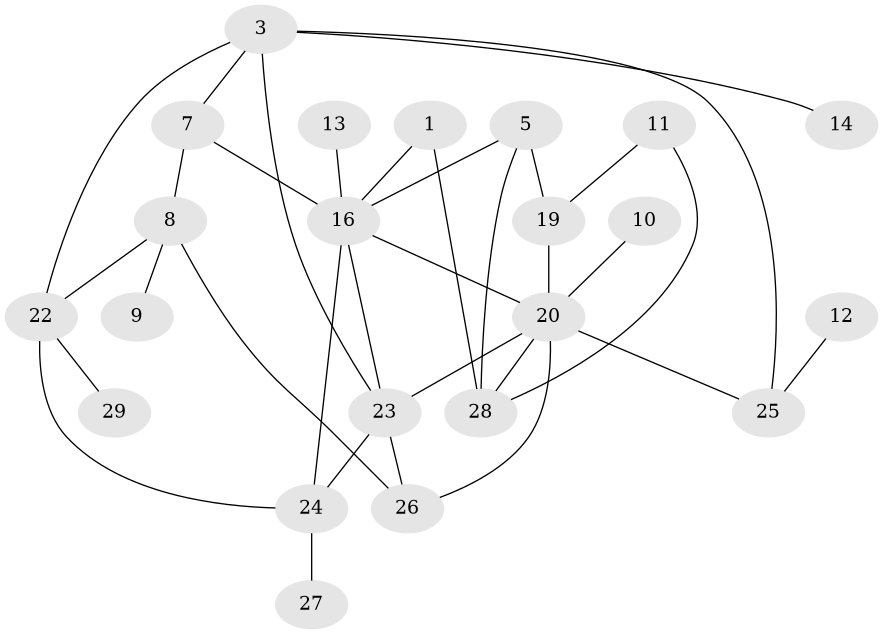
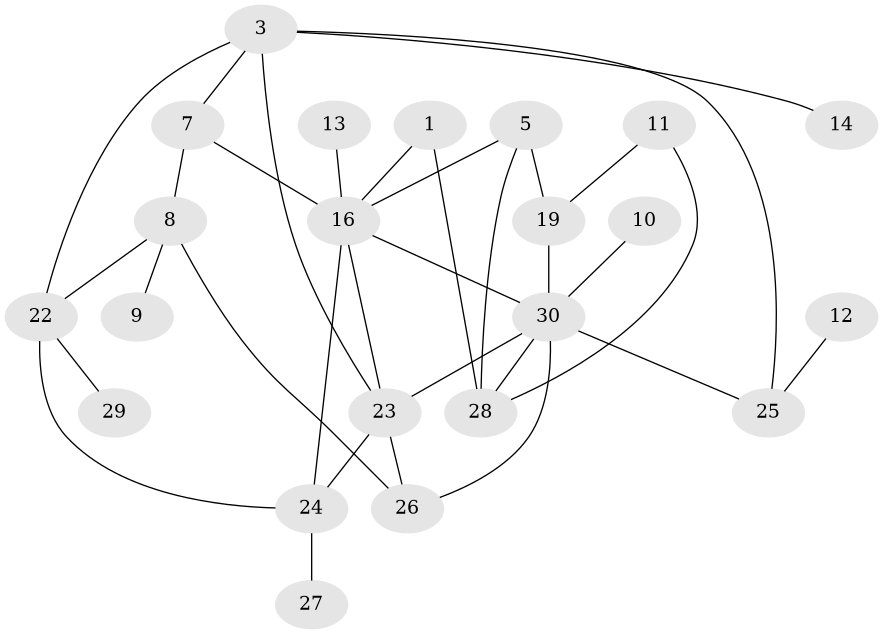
node "20": label "20" -> "30"
